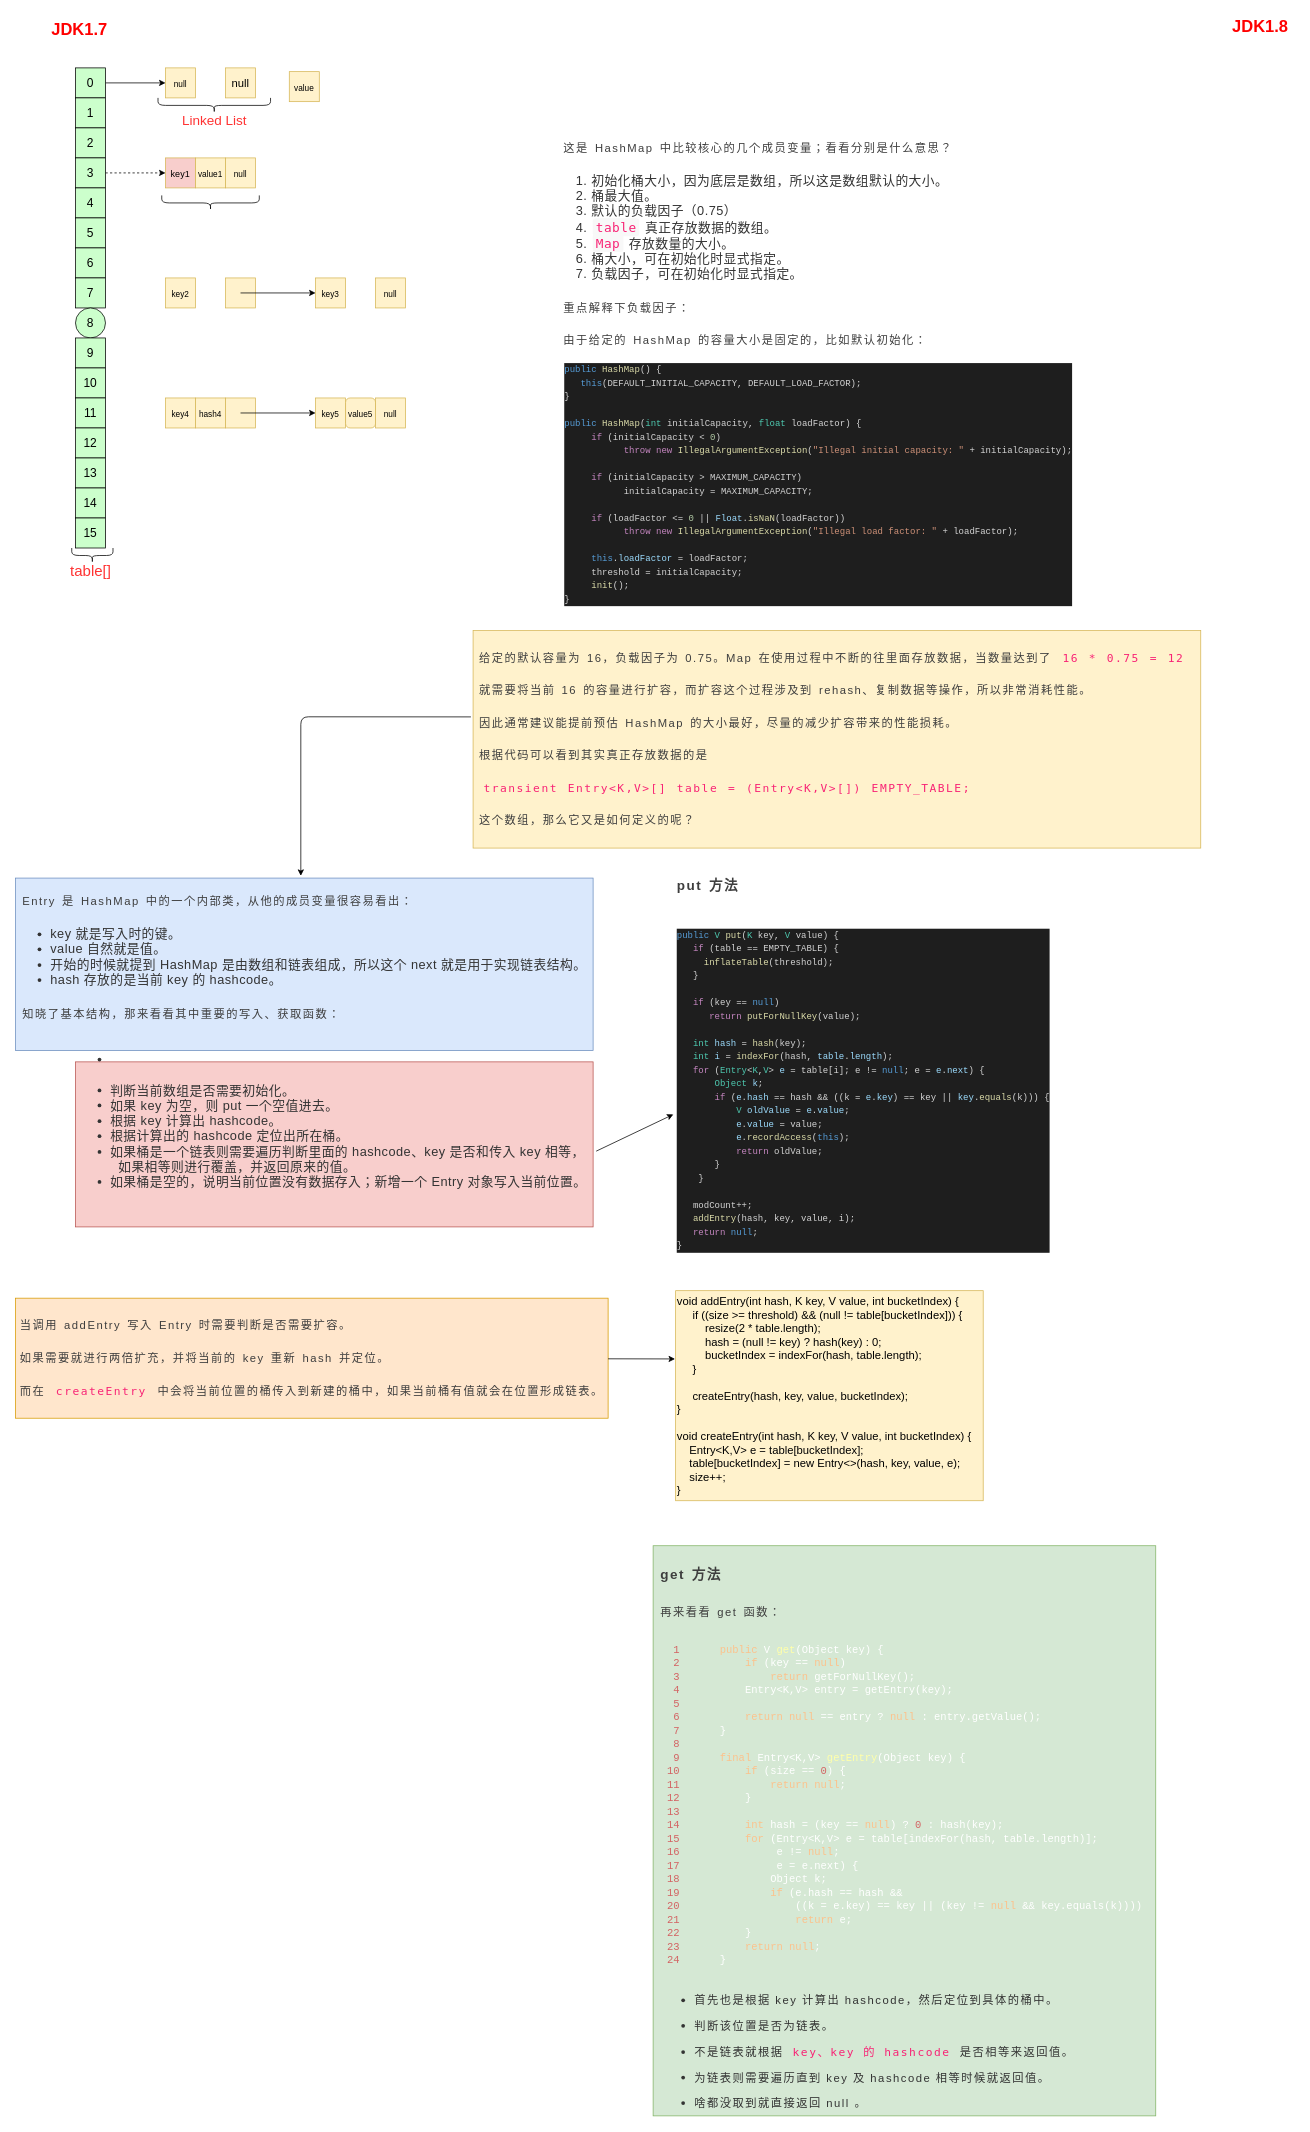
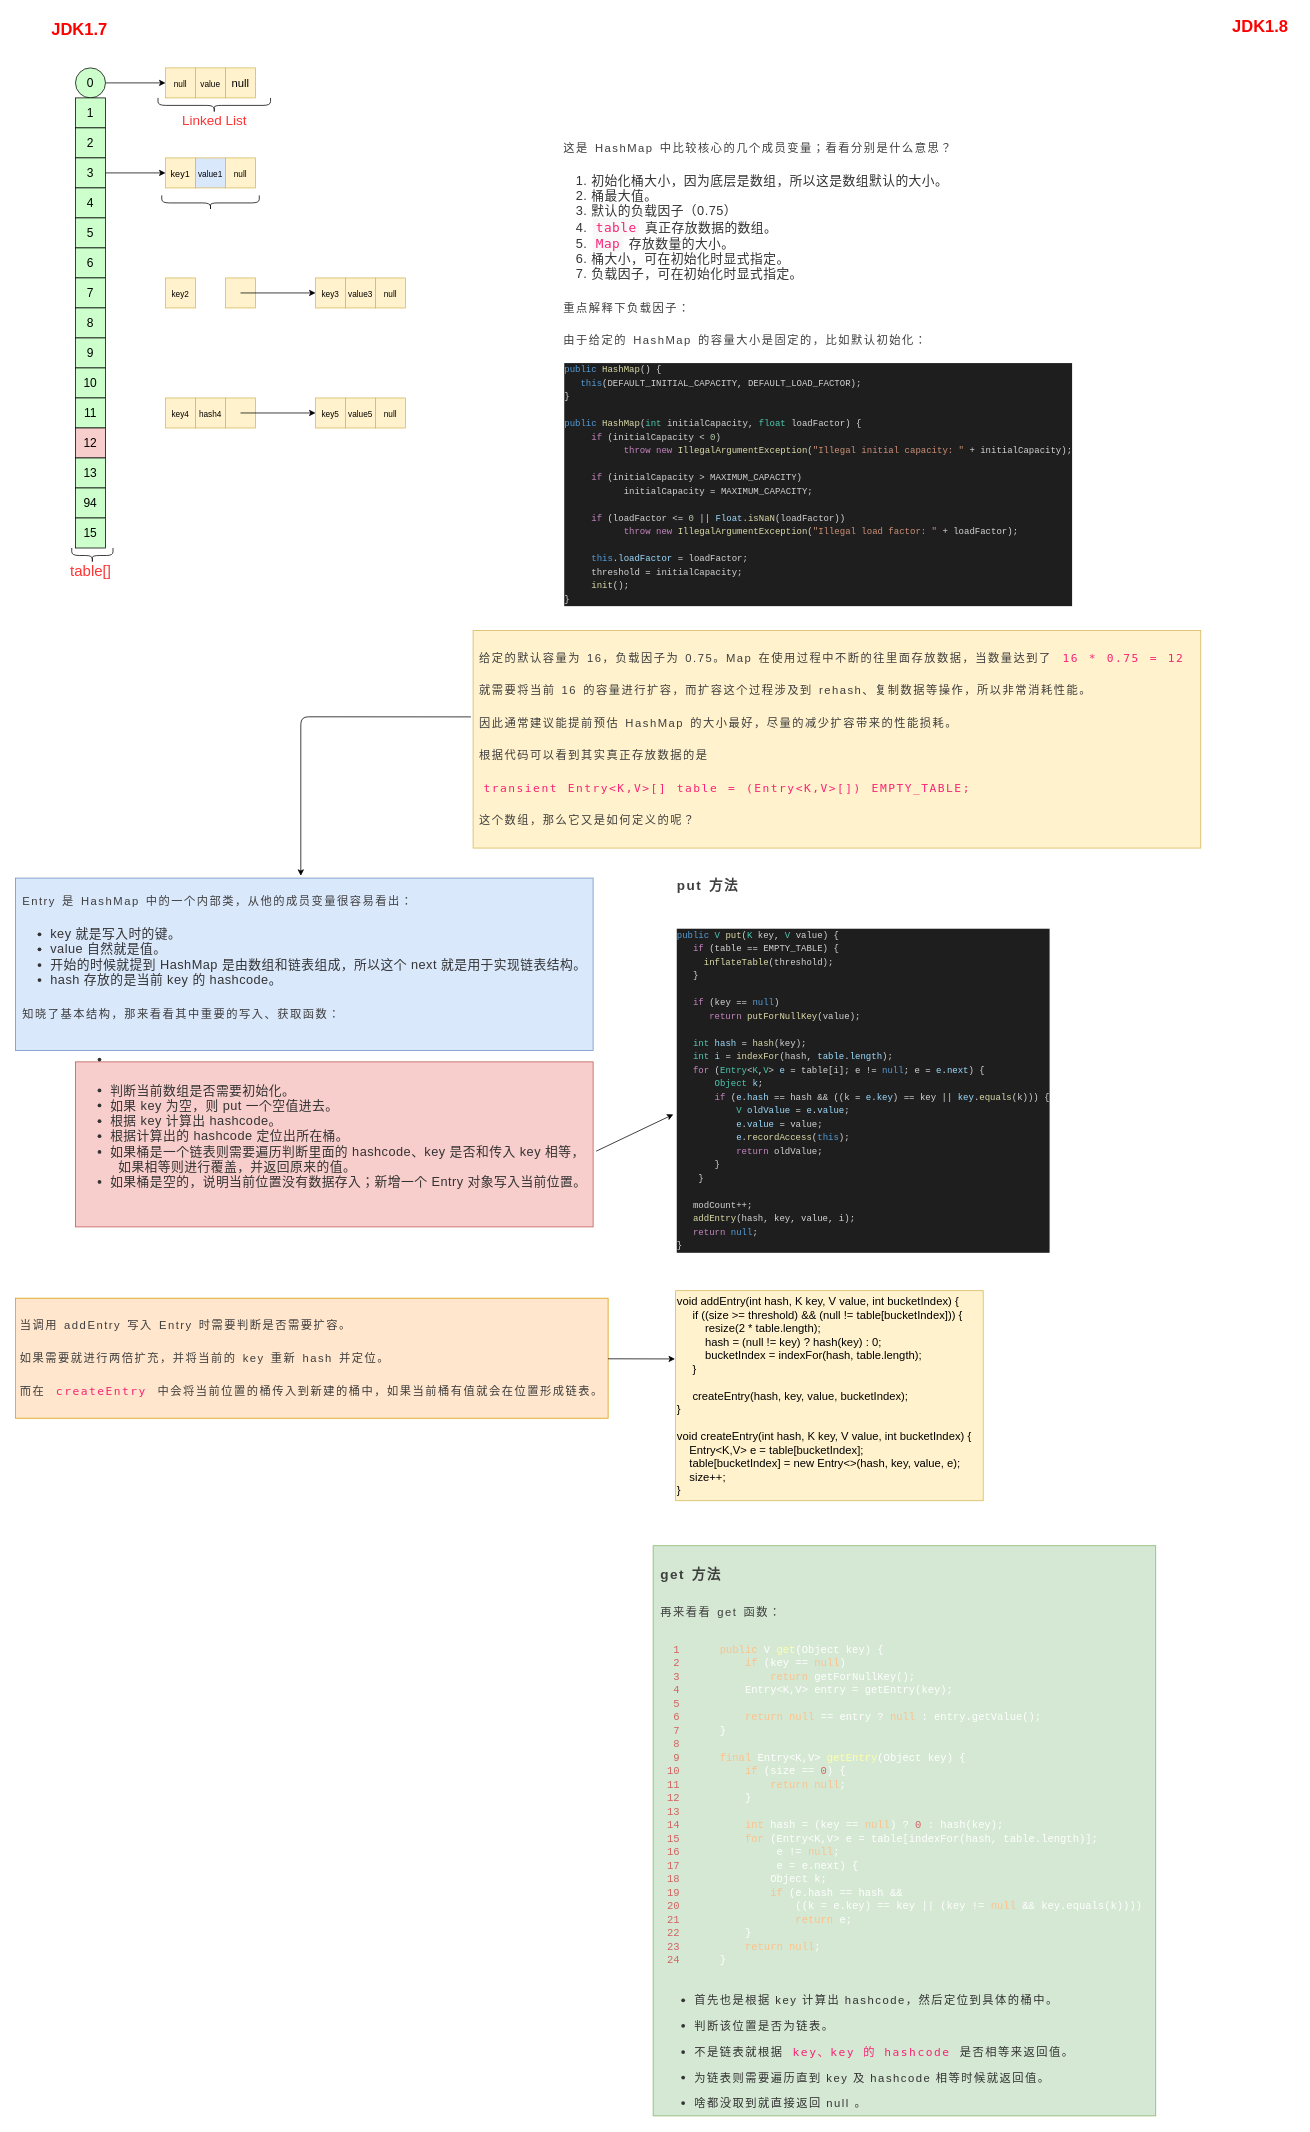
node "0": shape rectangle -> ellipse
node "value": moved (304, 87) -> (210, 83)
edge "3" -> "key1": style dashed -> solid
node "key1": fillcolor #f8cecc -> #fff2cc
node "value1": fillcolor #fff2cc -> #dae8fc
node "value3": added
node "8": shape ellipse -> rectangle
node "value5": shape rounded rectangle -> rectangle
node "12": fillcolor #ccffcc -> #f8cecc
node "14": label "14" -> "94"
